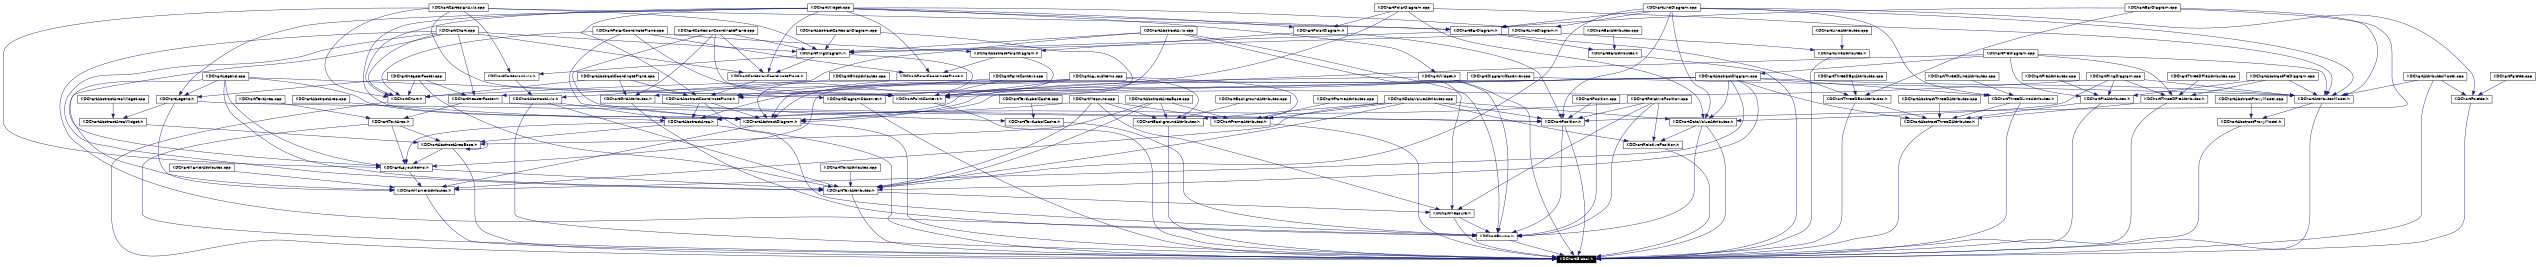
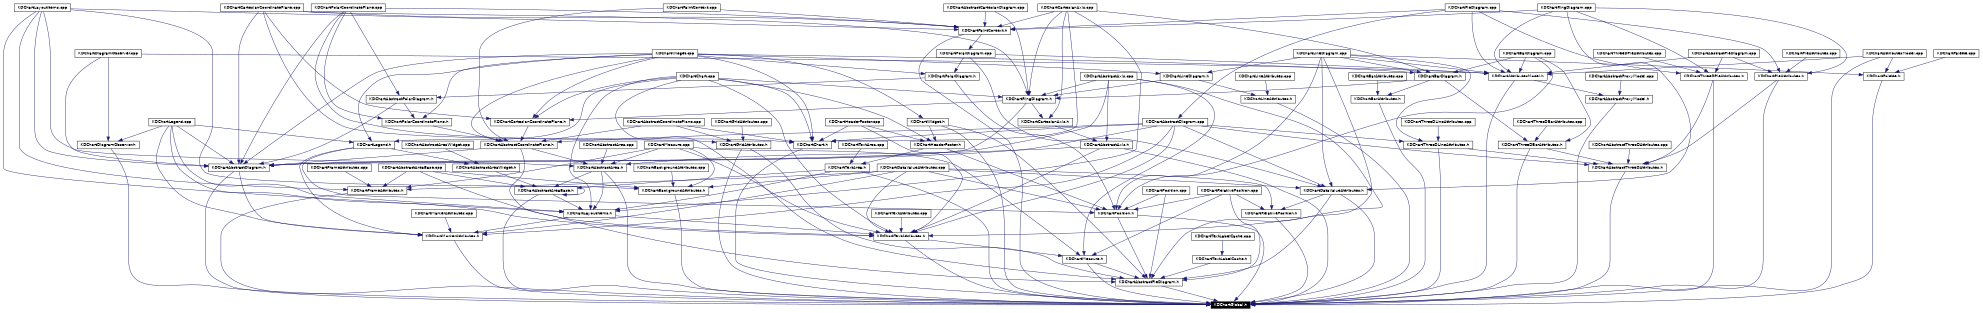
edge "KDChartPolarDiagram.cpp" -> "KDChartPaintContext.h": reversed
edge "KDChartAbstractDiagram.cpp" -> "KDChartAttributesModel.h": removed
edge "KDChartHeaderFooter.cpp" -> "KDChartLegend.h": now "KDChartChart.cpp" -> "KDChartLegend.h"
edge "KDChartRelativePosition.cpp" -> "KDChartAbstractArea.h": removed
edge "KDChartGridAttributes.h" -> "KDChartTextLabelCache.h": now "KDChartGridAttributes.h" -> "KDChartGlobal.h"
node "KDChartEnums.h": label "KDChartEnums.h" -> "KDChartAbstractPieDiagram.h"
